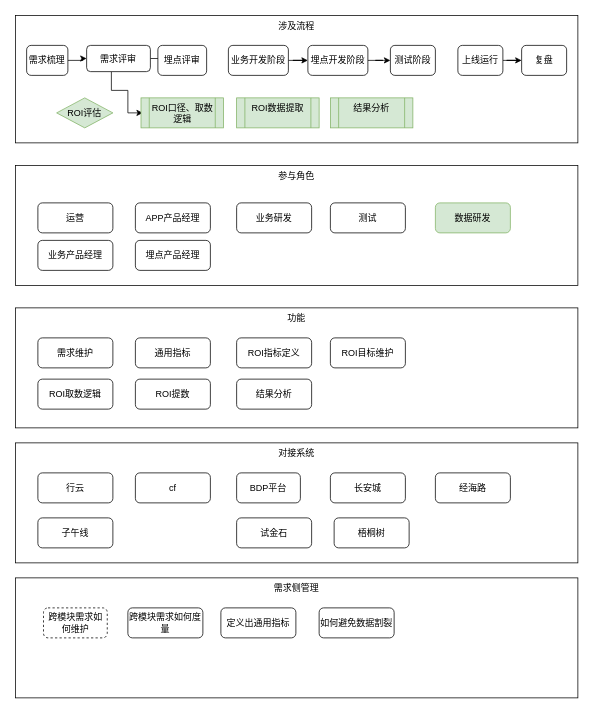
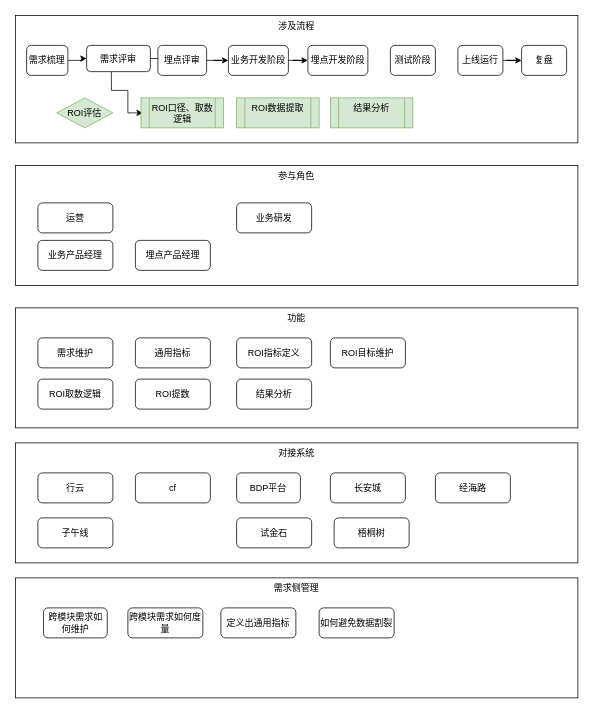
edge "埋点评审" -> "业务开发阶段": added
edge "埋点开发阶段" -> "测试阶段": removed
node "APP产品经理": removed
node "测试": removed
node "数据研发": removed
node "跨模块需求如何维护": style dashed -> solid
